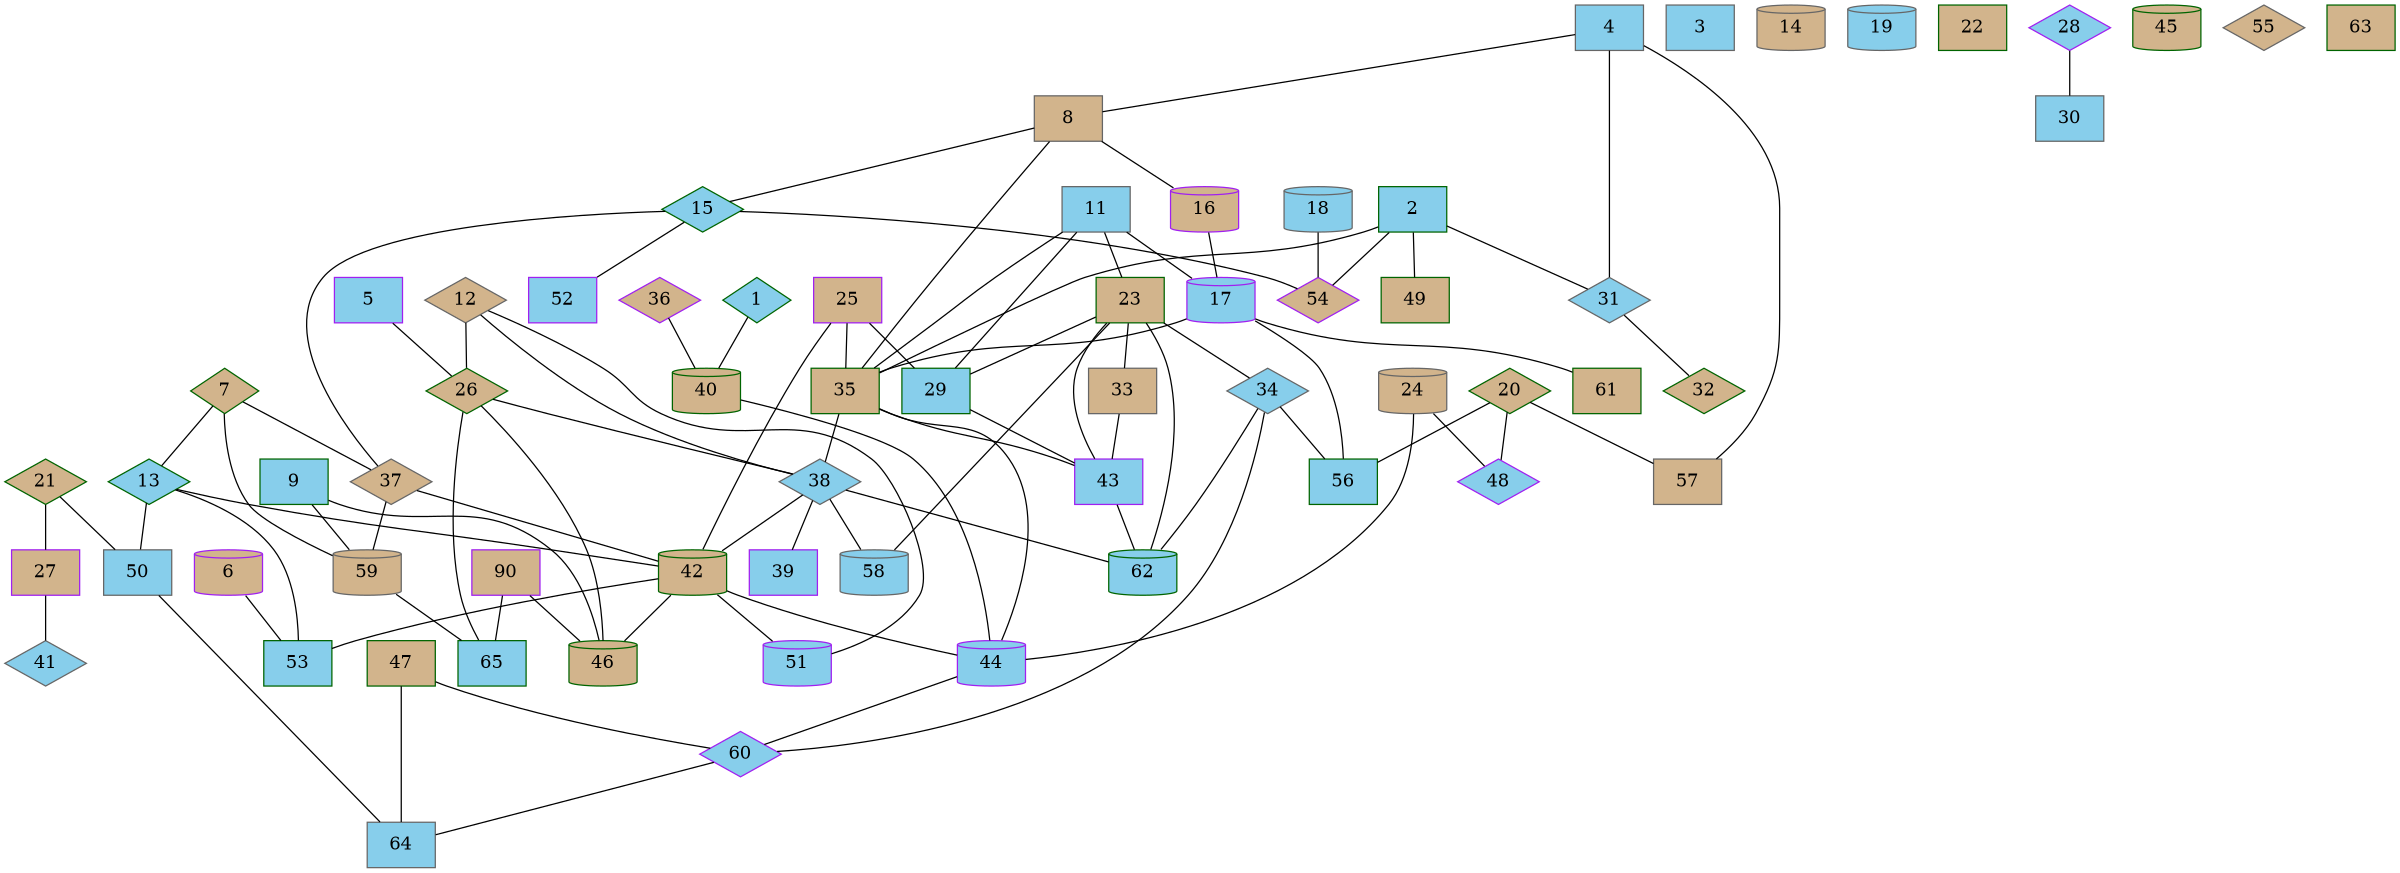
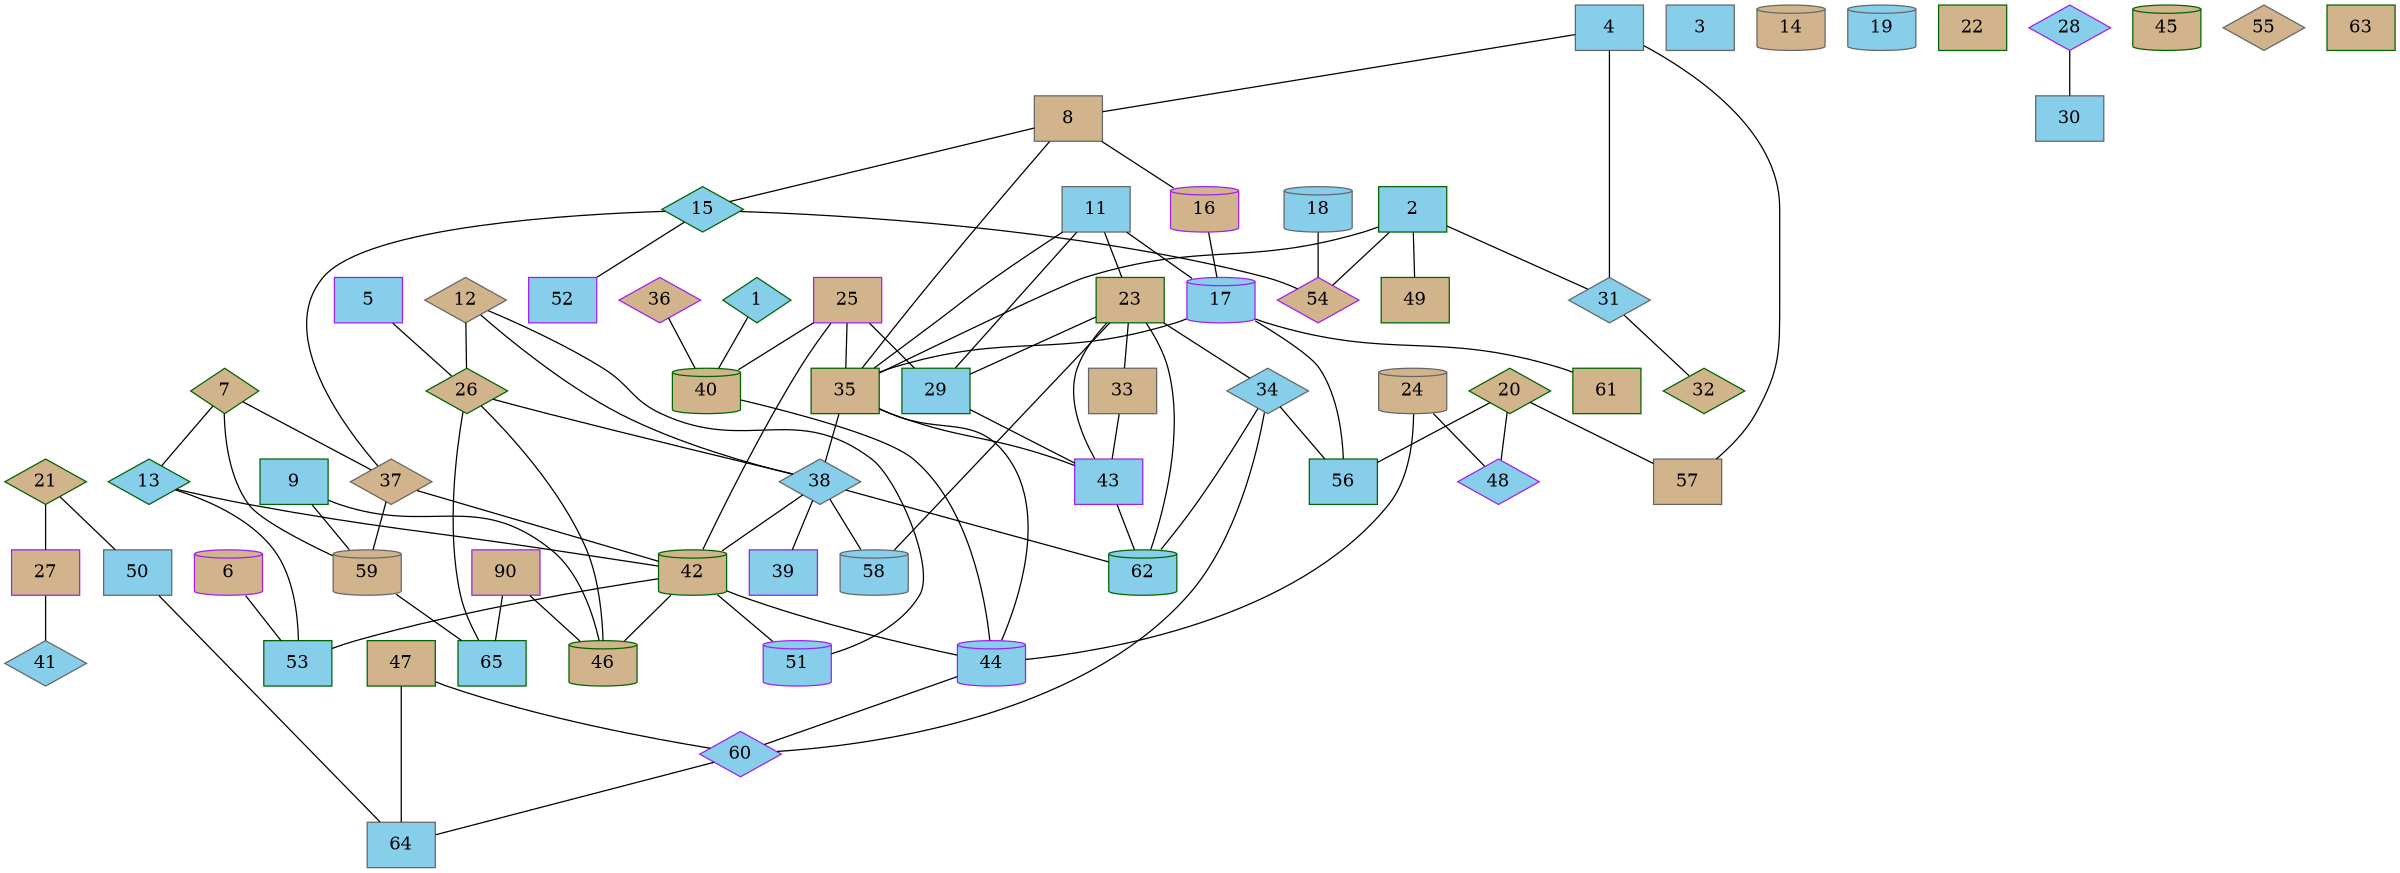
edge "25" -- "40": added
edge "13" -- "50": removed
